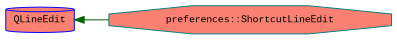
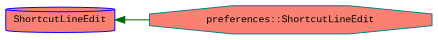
node "QLineEdit": label "QLineEdit" -> "ShortcutLineEdit"
